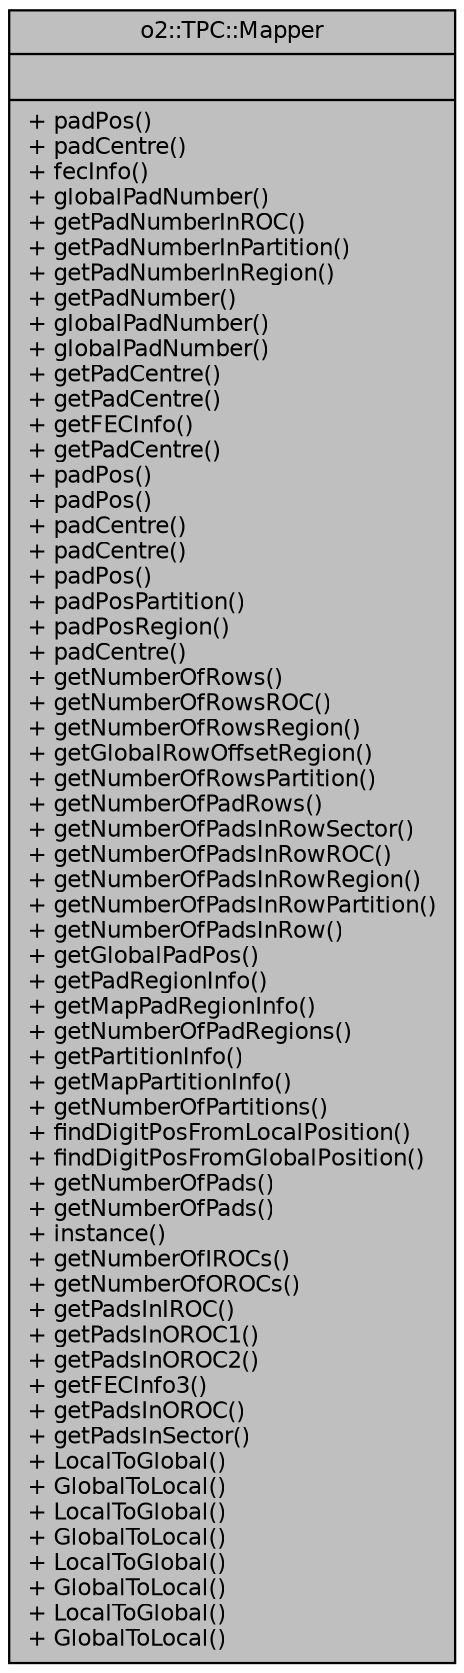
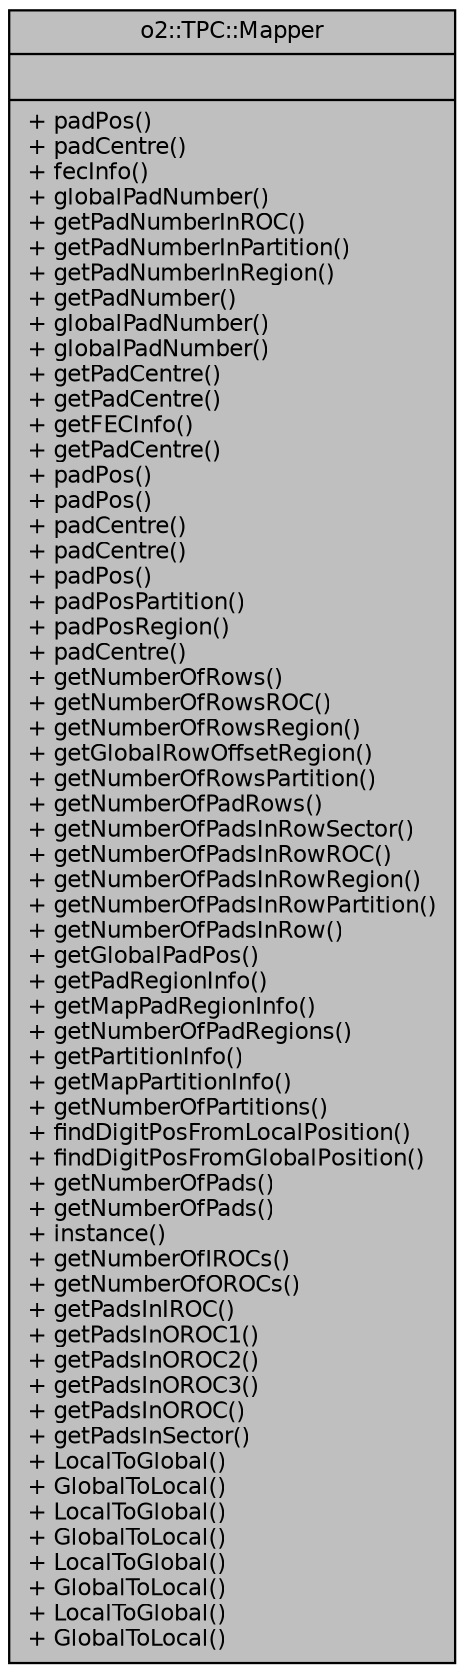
node "o2::TPC::Mapper": text "+ getFECInfo3()" -> "+ getPadsInOROC3()"
